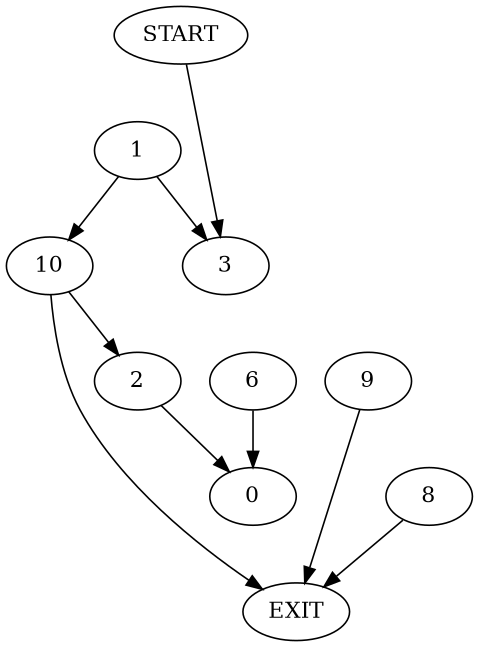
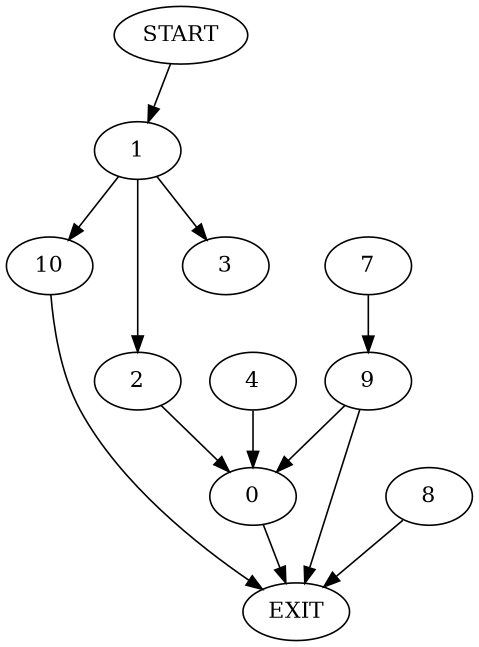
edge "START" -> "3": now "START" -> "1"
node "7": added
edge "10" -> "2": now "1" -> "2"
node "6": label "6" -> "4"
edge "9" -> "0": added
edge "0" -> "EXIT": added
